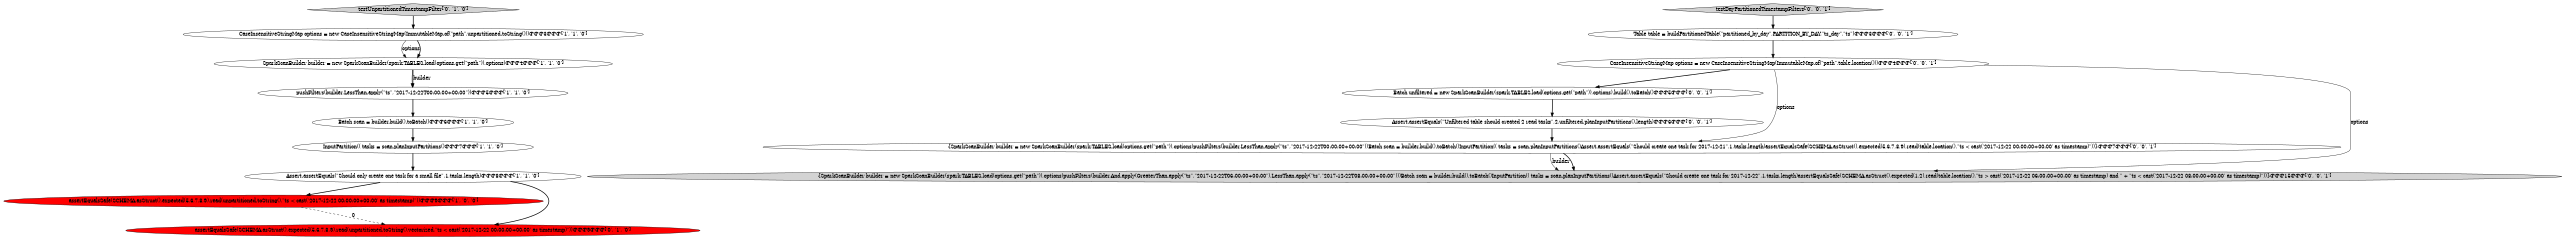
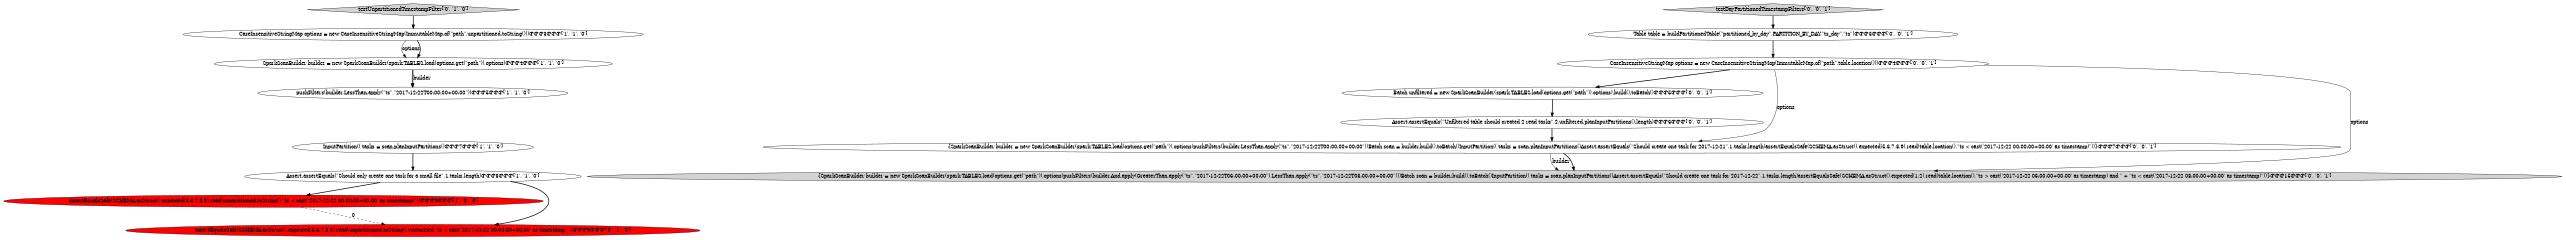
node "Batch scan = builder.build().toBatch()@@@6@@@['1', '1', '0']": removed
